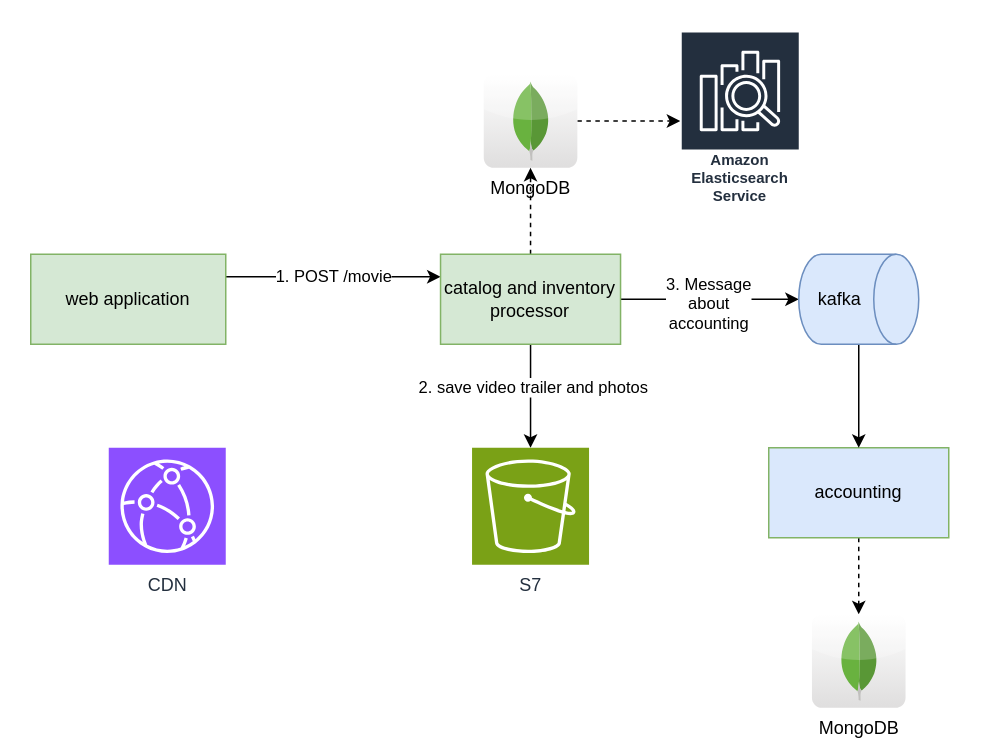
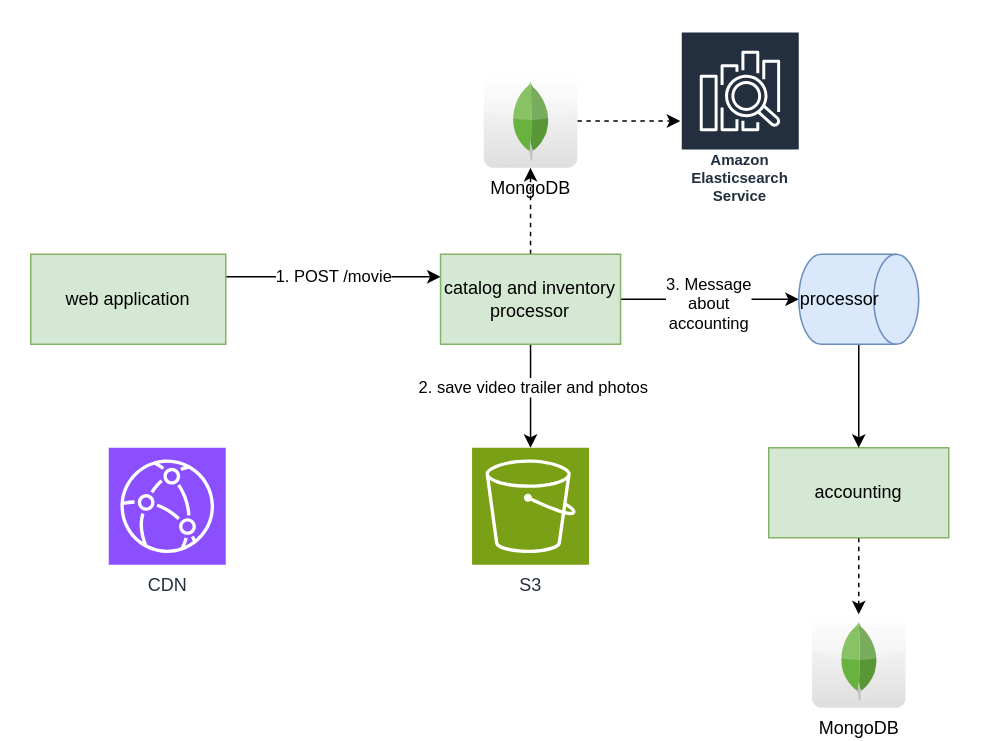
node "kafka": label "kafka" -> "processor"
node "accounting": fillcolor #dae8fc -> #d5e8d4
node "S7": label "S7" -> "S3"
